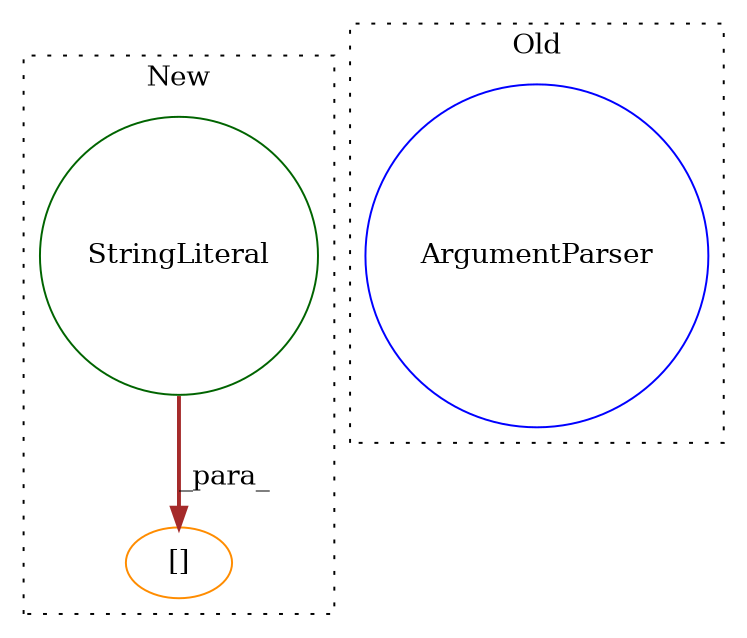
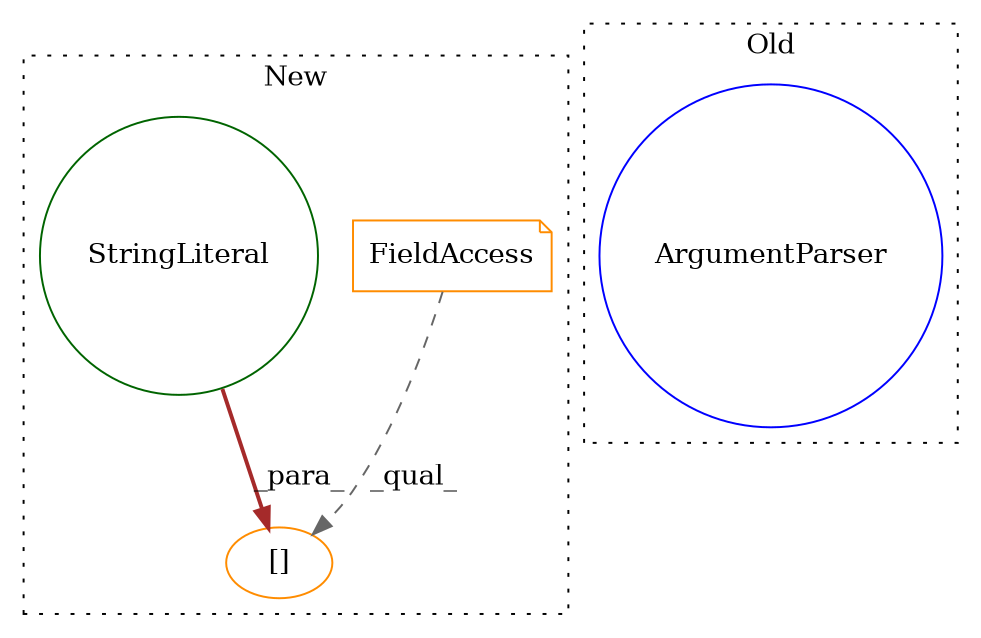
node "FieldAccess": added
